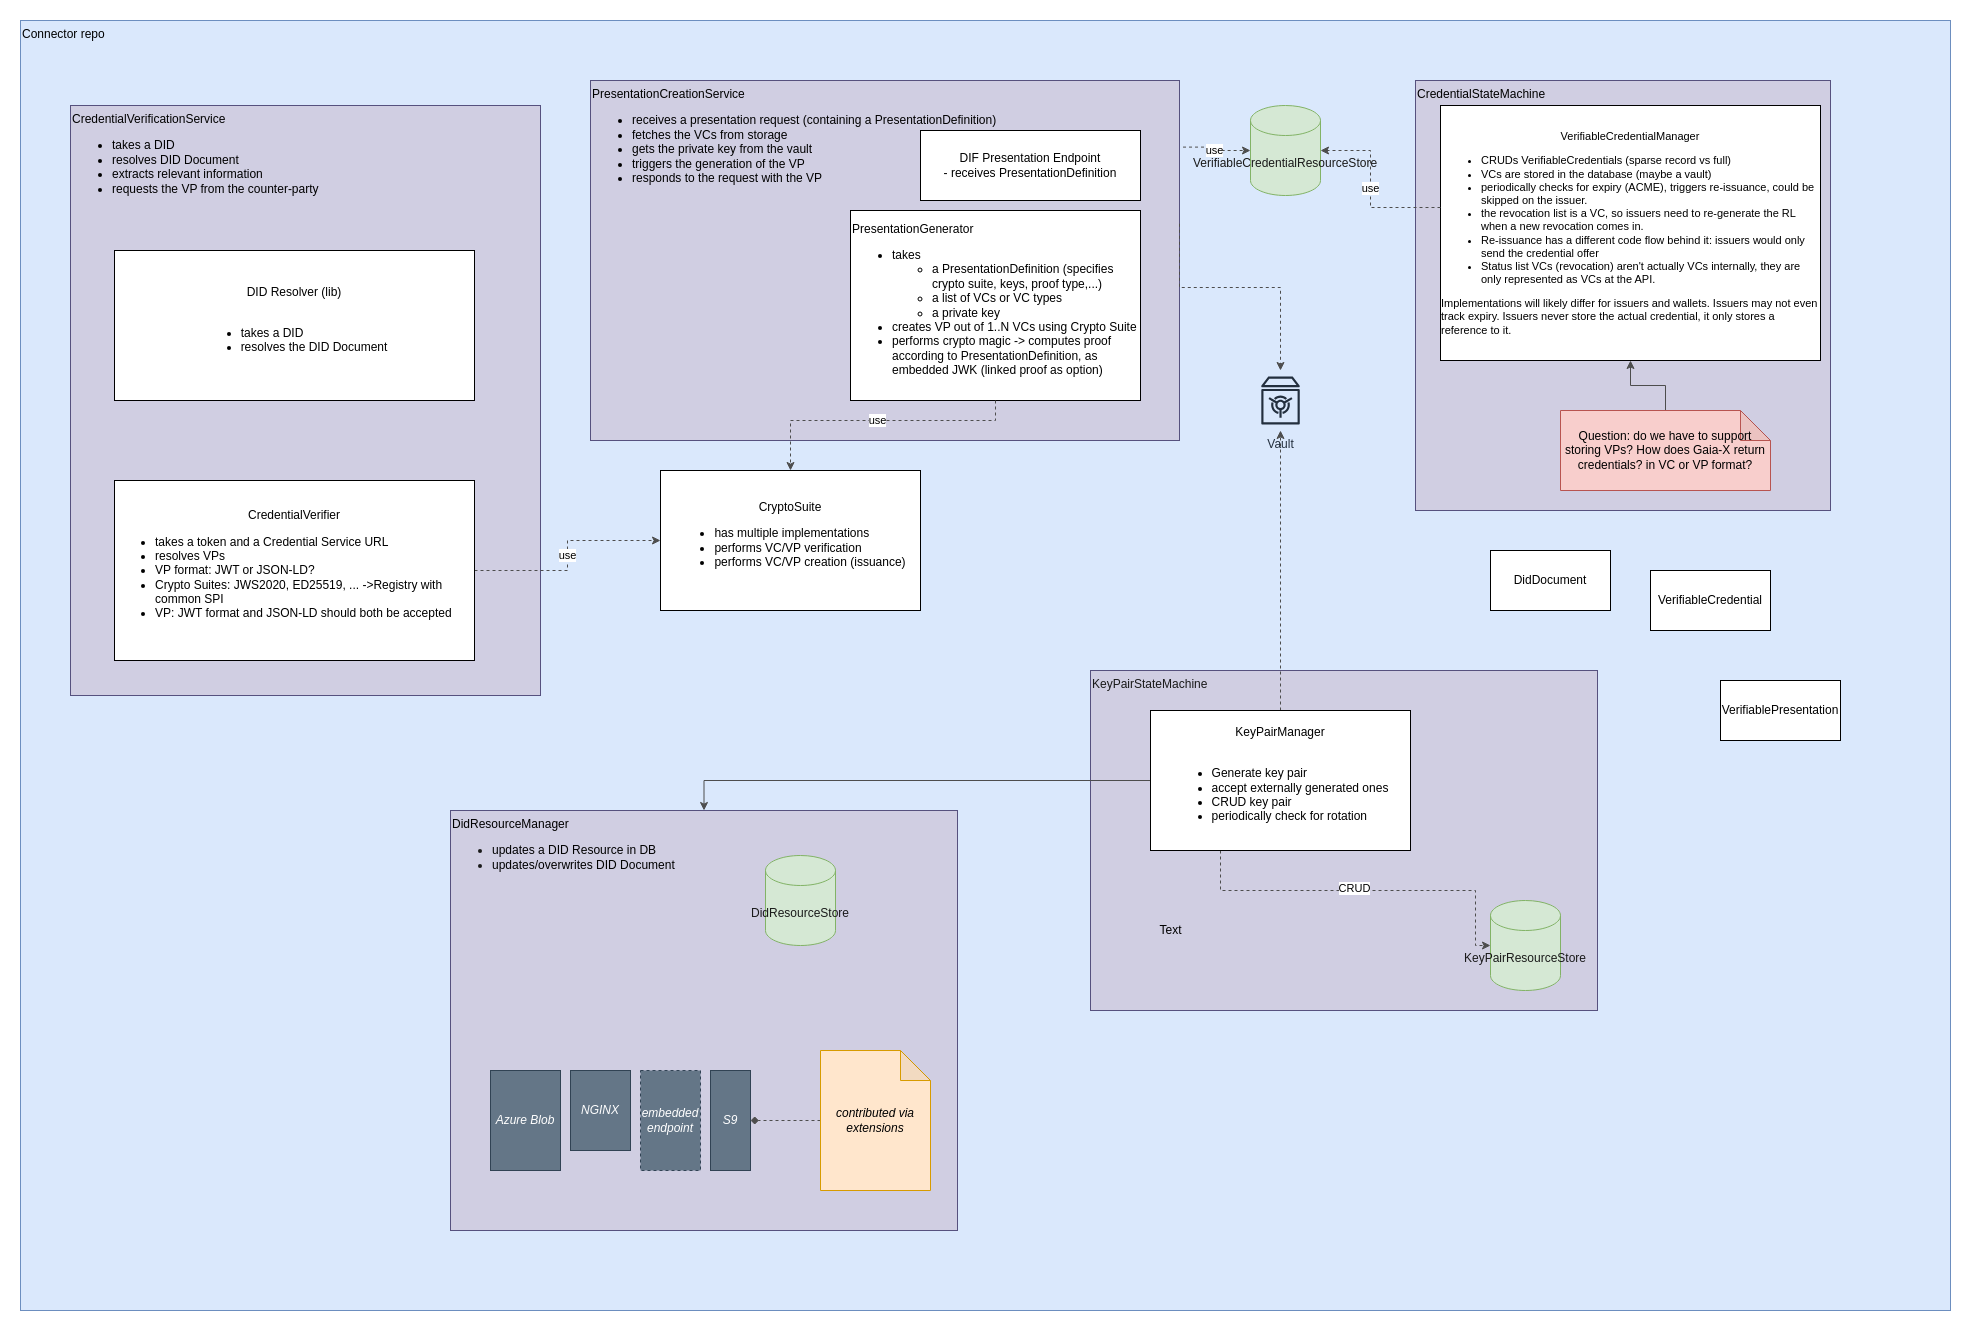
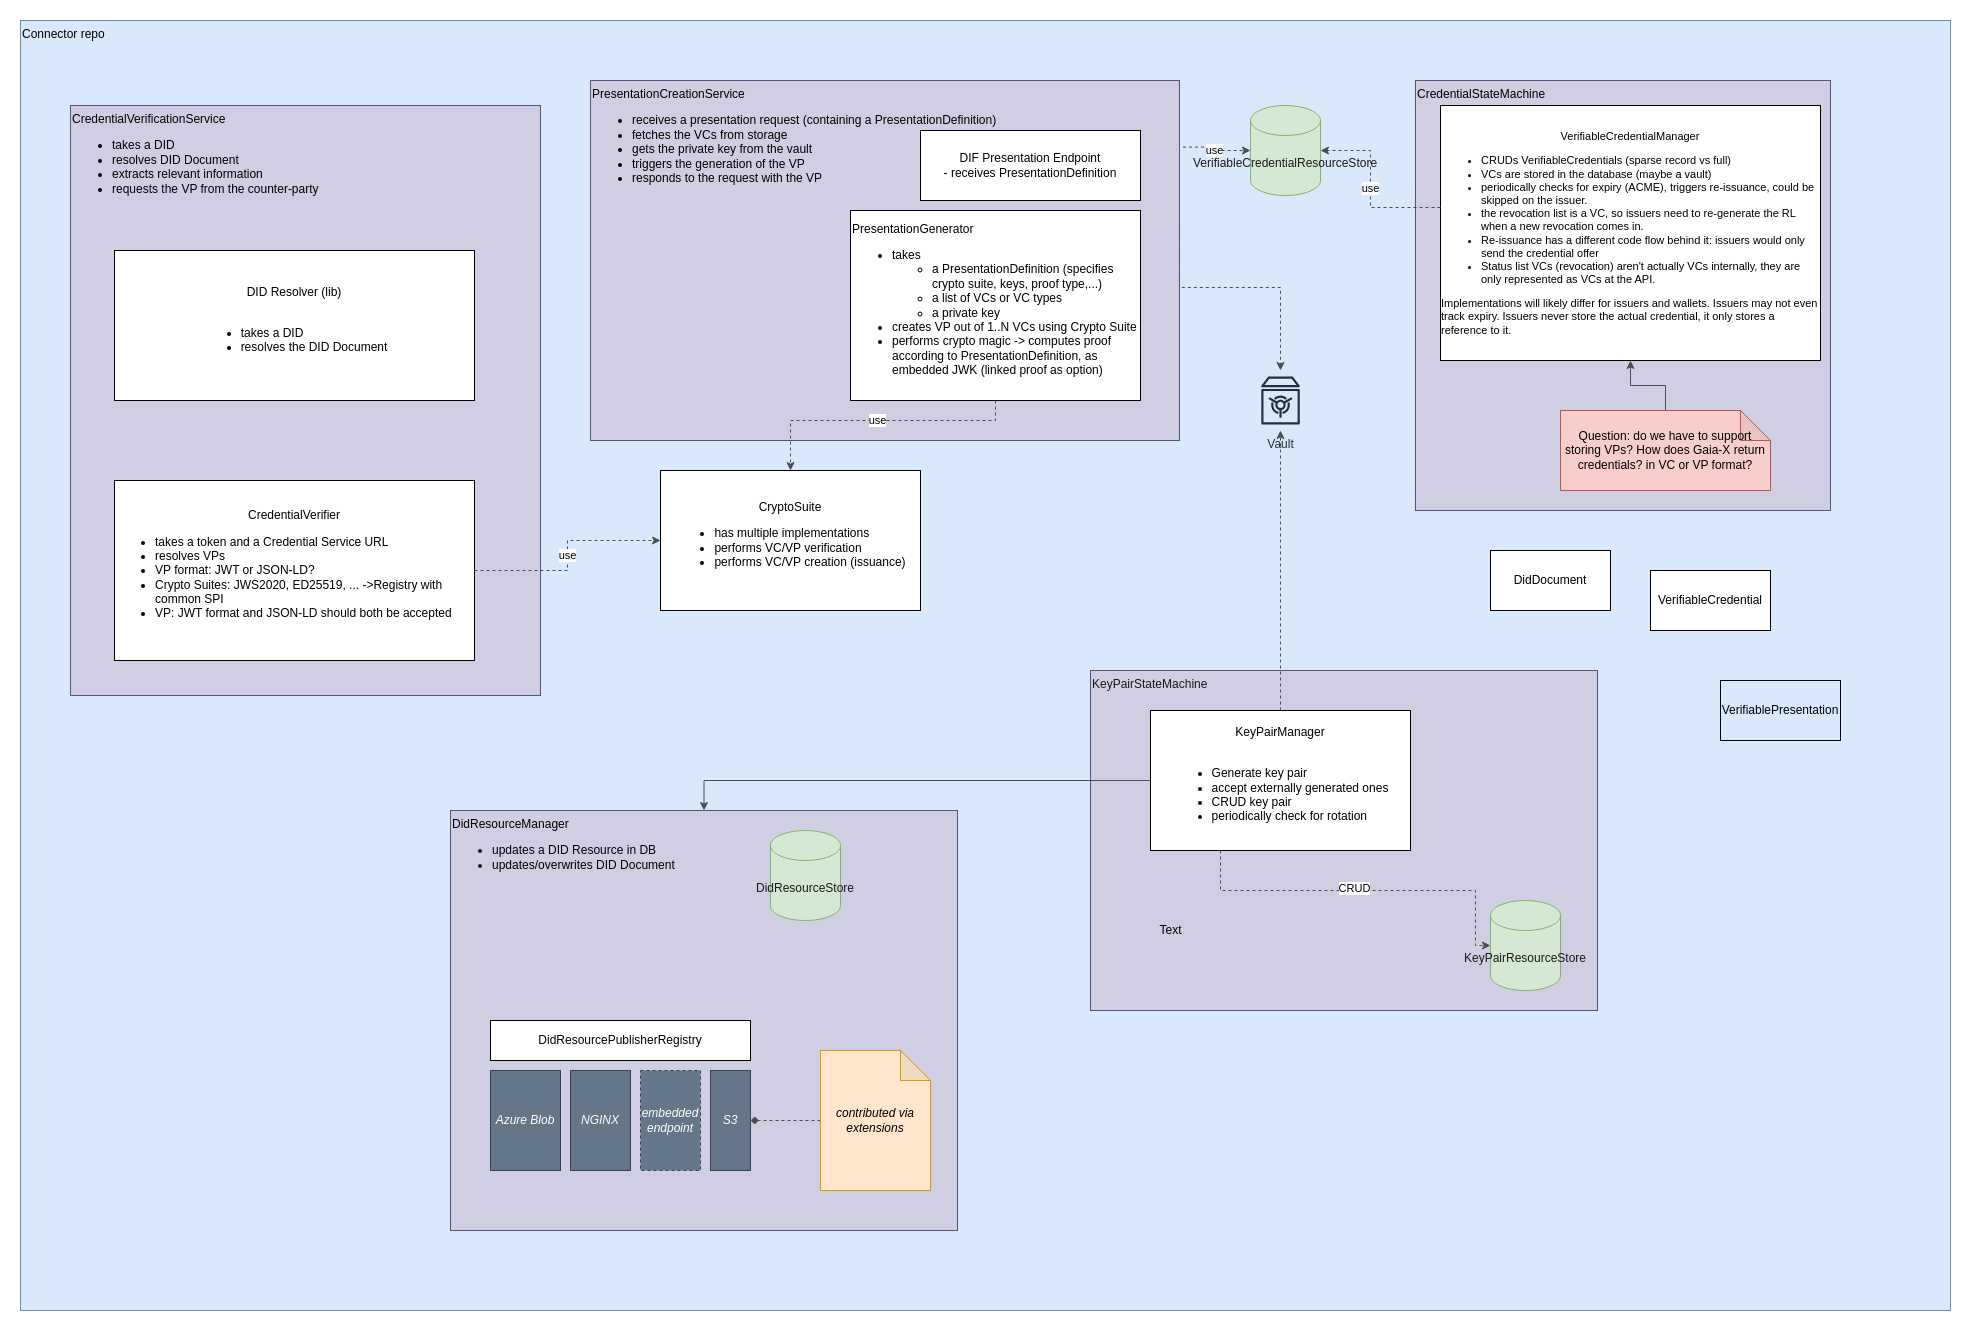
node "VerifiablePresentation": fillcolor #ffffff -> #dae8fc
node "DidResourceStore": moved (801, 901) -> (806, 876)
node "DidResourcePublisherRegistry": added
node "NGINX": size 60x80 -> 60x100
node "S9": label "S9" -> "S3"
